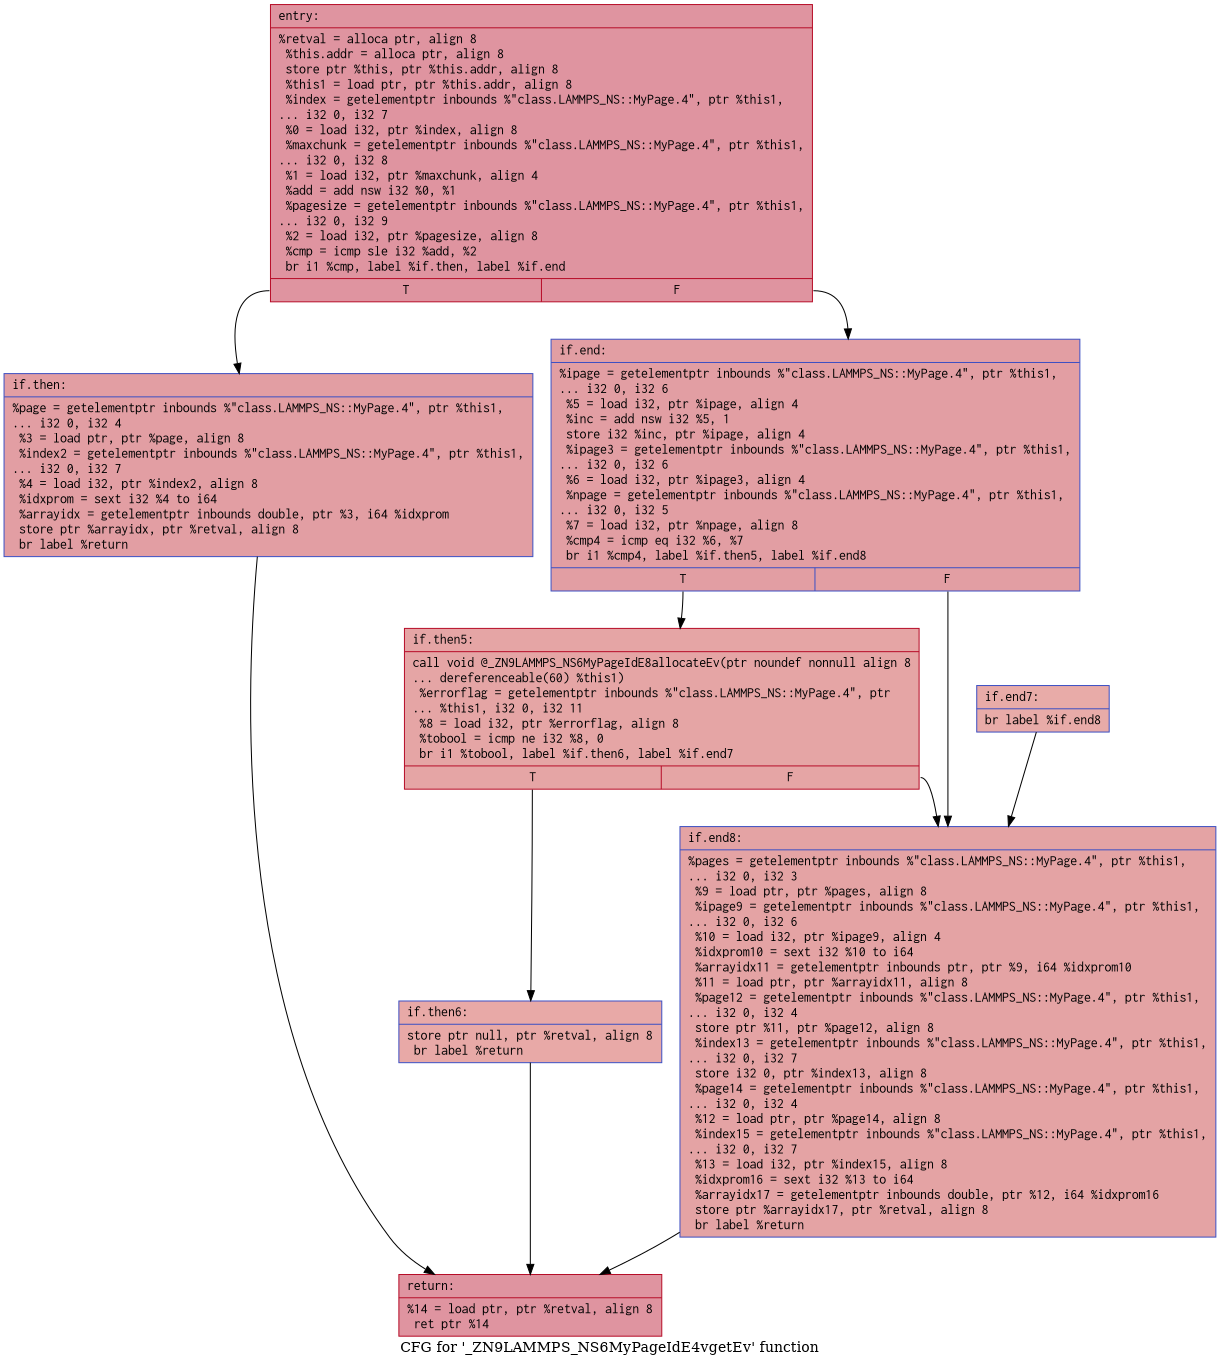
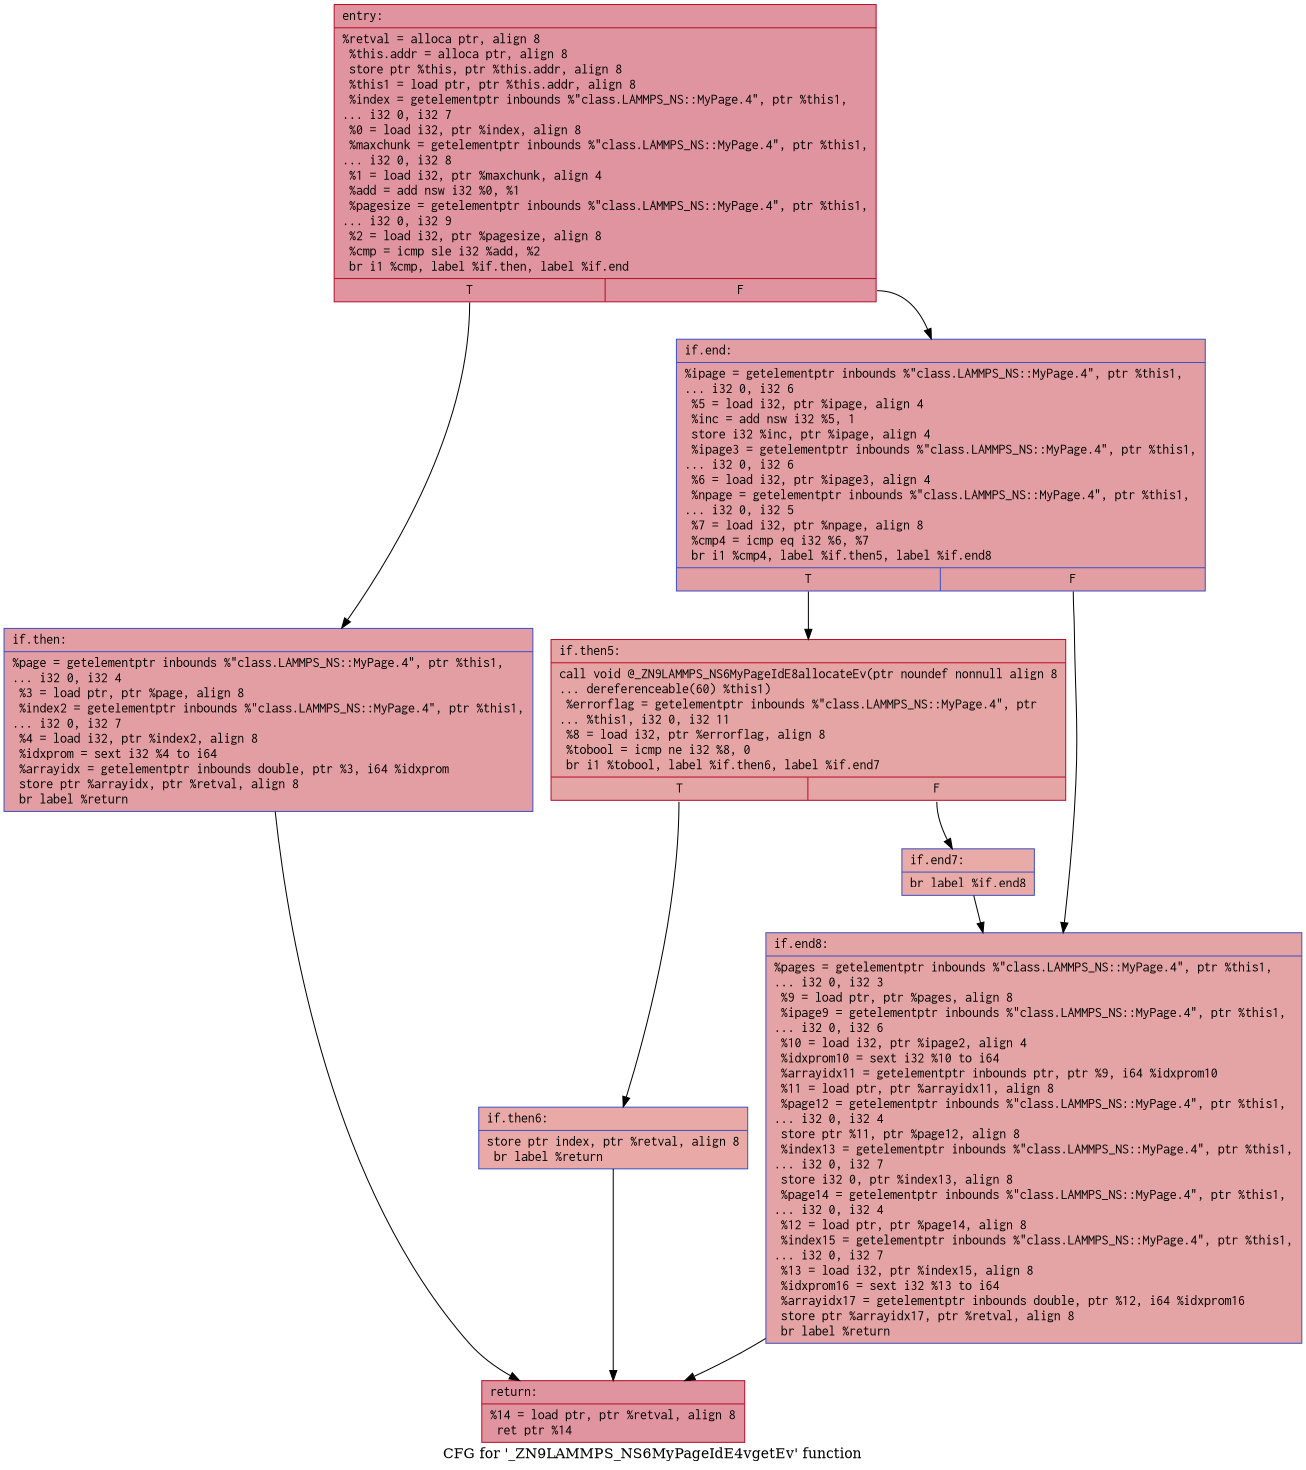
edge "if.then5:" -> "if.end8:": now "if.then5:" -> "if.end7:"
node "if.end8:": text "%10 = load i32, ptr %ipage9, align 4" -> "%10 = load i32, ptr %ipage2, align 4"
node "if.then6:": text "store ptr null, ptr %retval, align 8" -> "store ptr index, ptr %retval, align 8"
